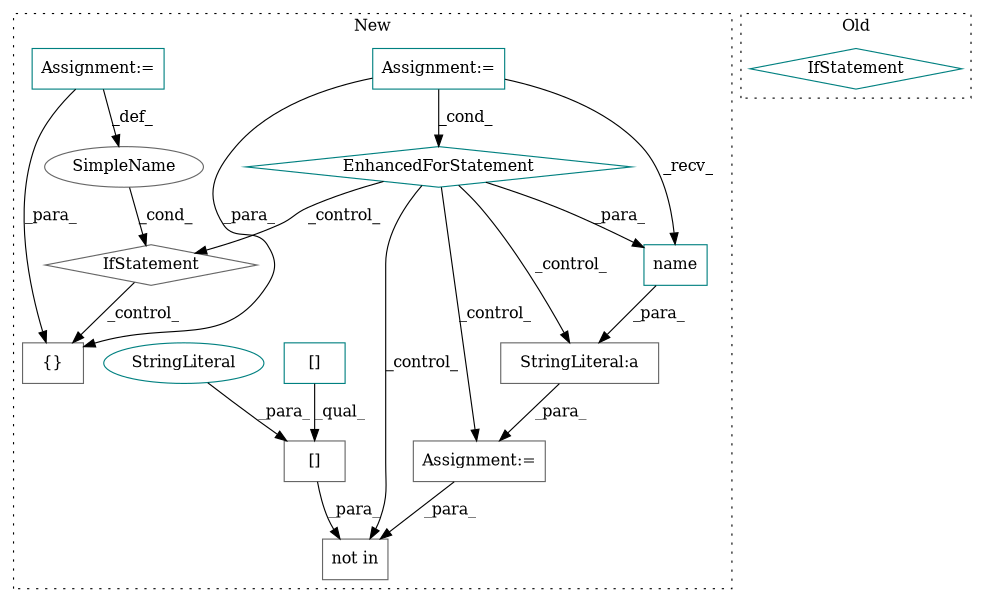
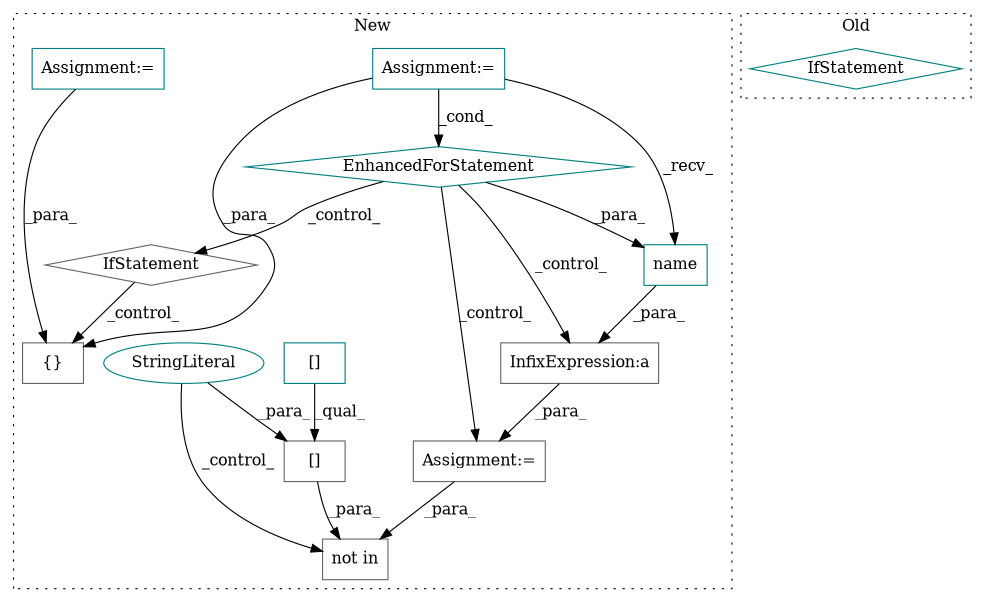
node "SimpleName": removed
edge "EnhancedForStatement" -> "not in": now "StringLiteral" -> "not in"
node "StringLiteral:a": label "StringLiteral:a" -> "InfixExpression:a"
